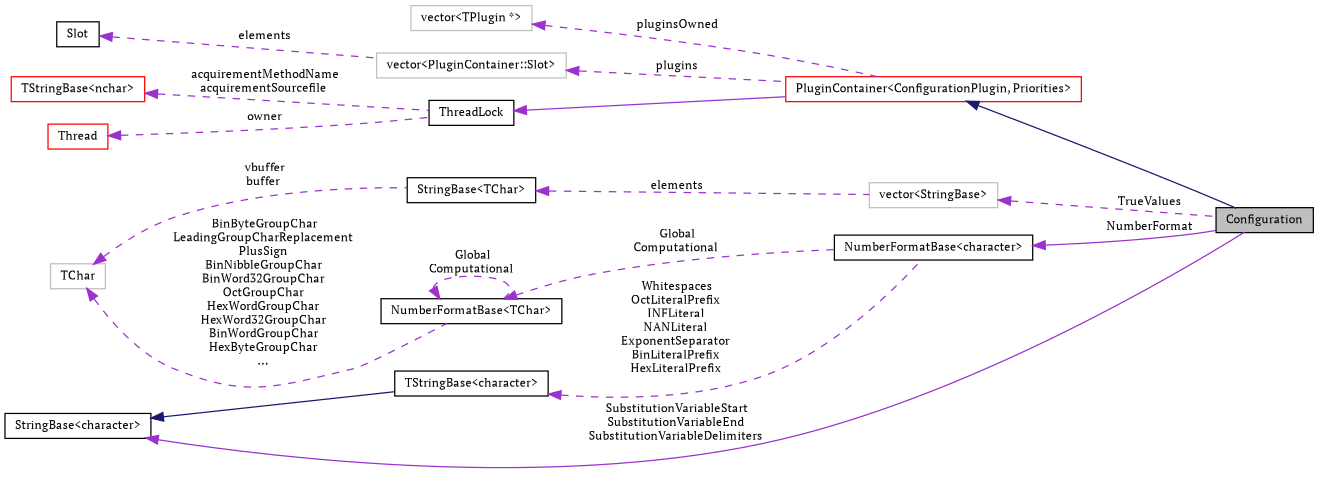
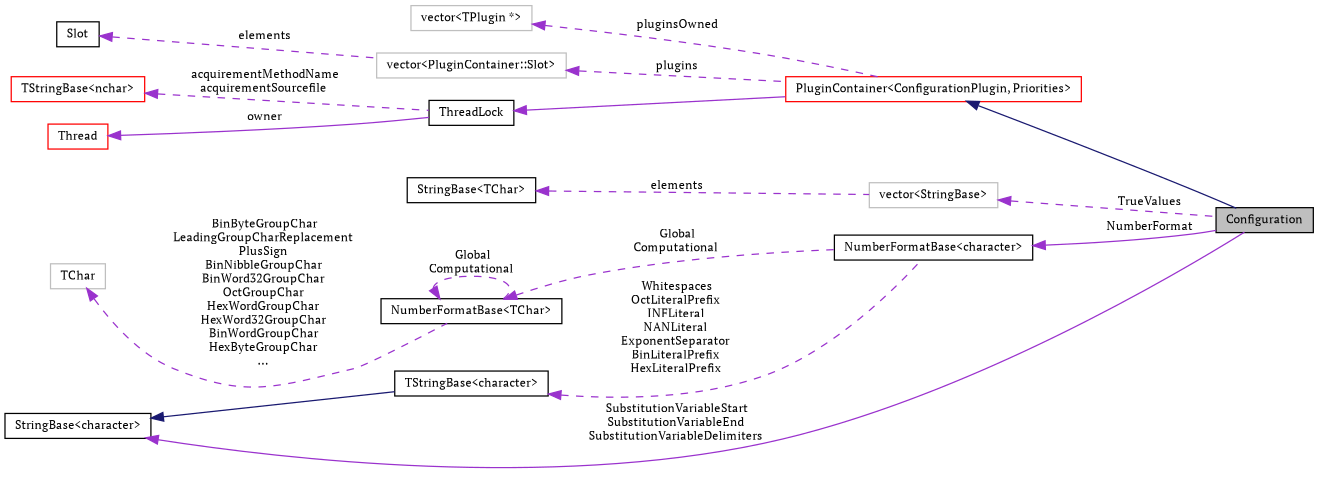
edge "ThreadLock" -> "Thread": style dashed -> solid
edge "StringBase<TChar>" -> "TChar": removed, label "vbuffer buffer"
